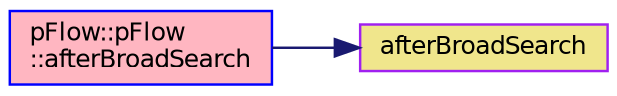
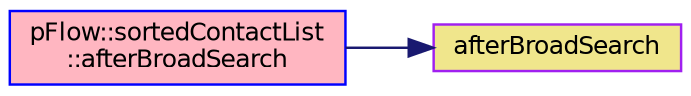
node "pFlow::pFlow ::afterBroadSearch": label "pFlow::pFlow ::afterBroadSearch" -> "pFlow::sortedContactList ::afterBroadSearch"
